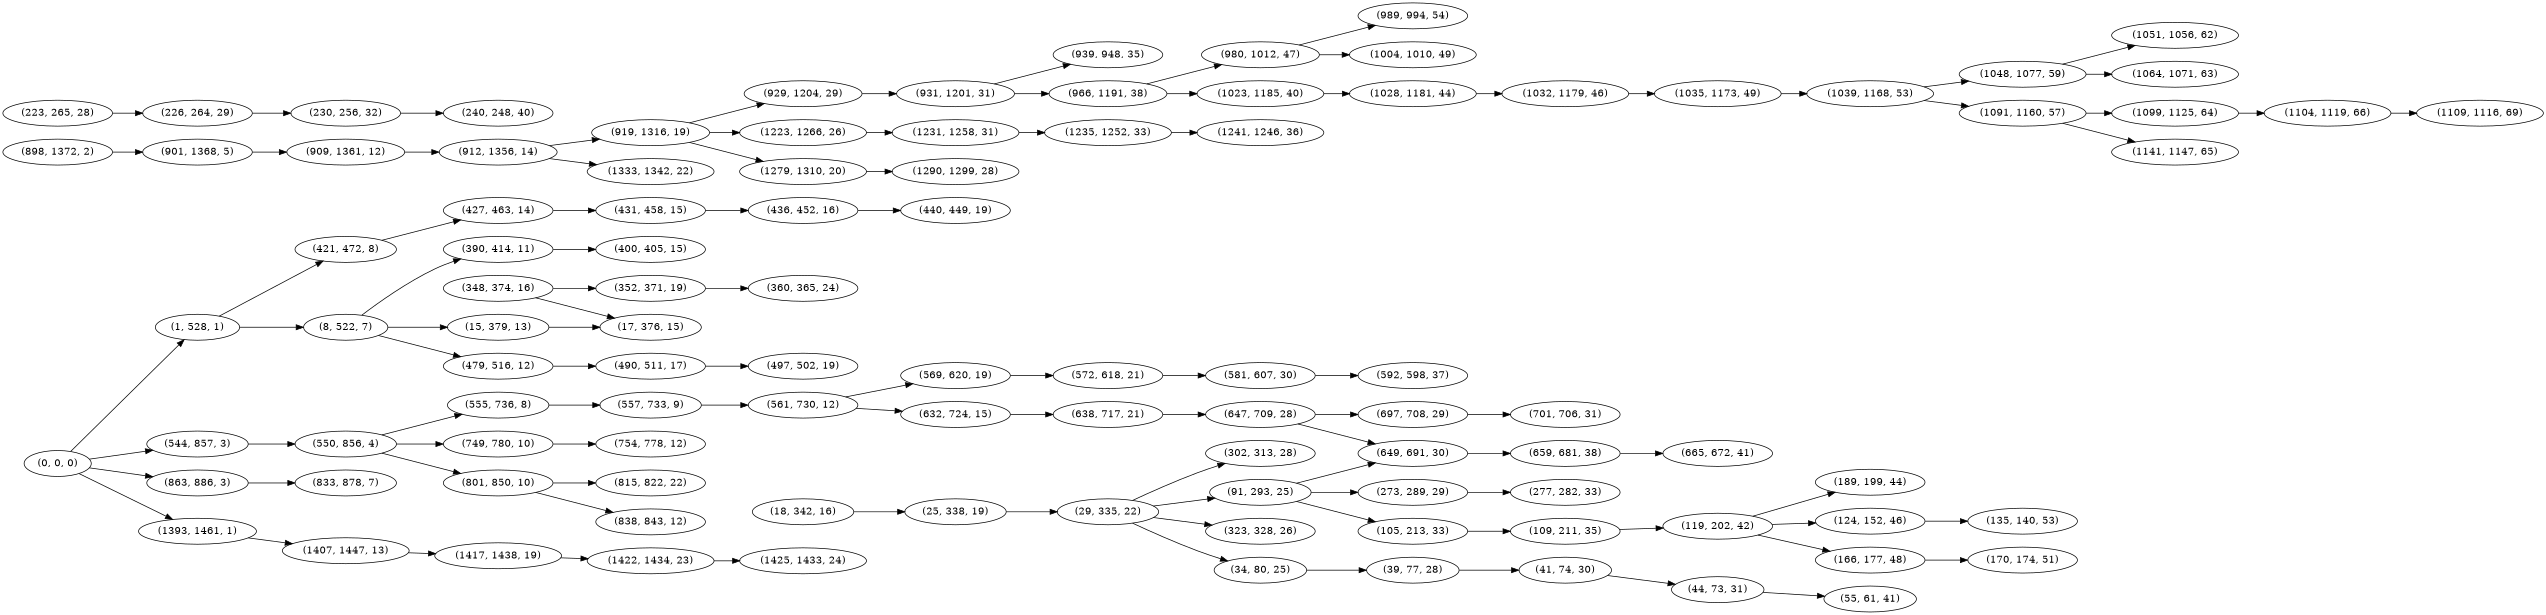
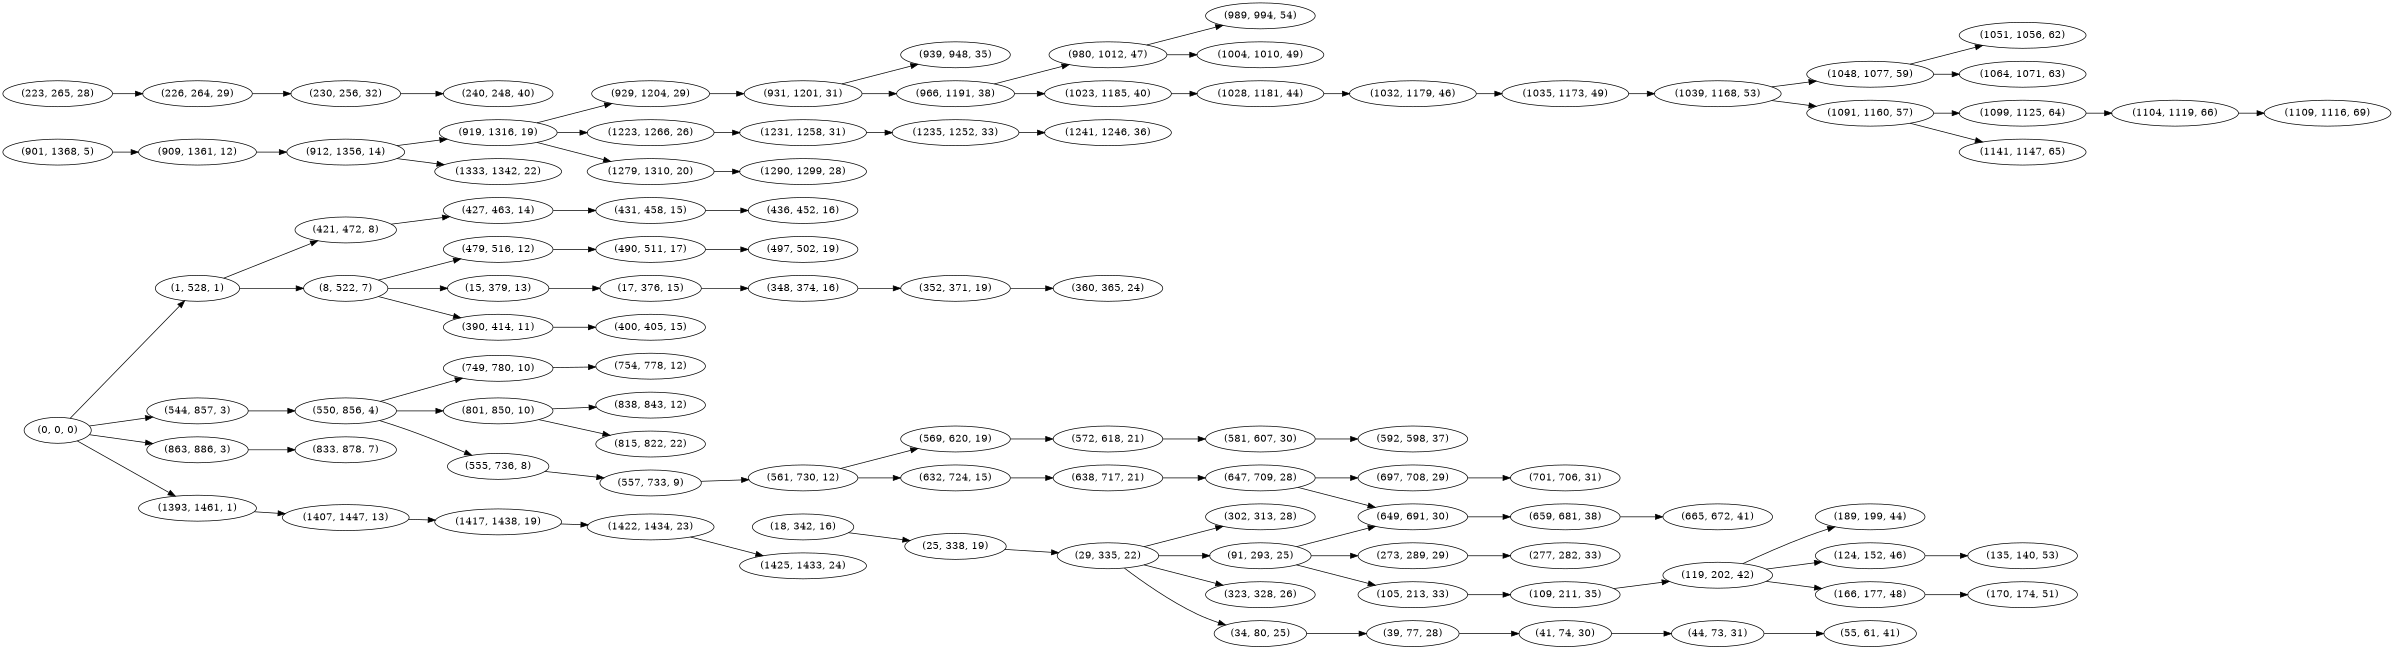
node "(898, 1372, 2)": removed
node "(440, 449, 19)": removed
edge "(348, 374, 16)" -> "(17, 376, 15)": reversed
